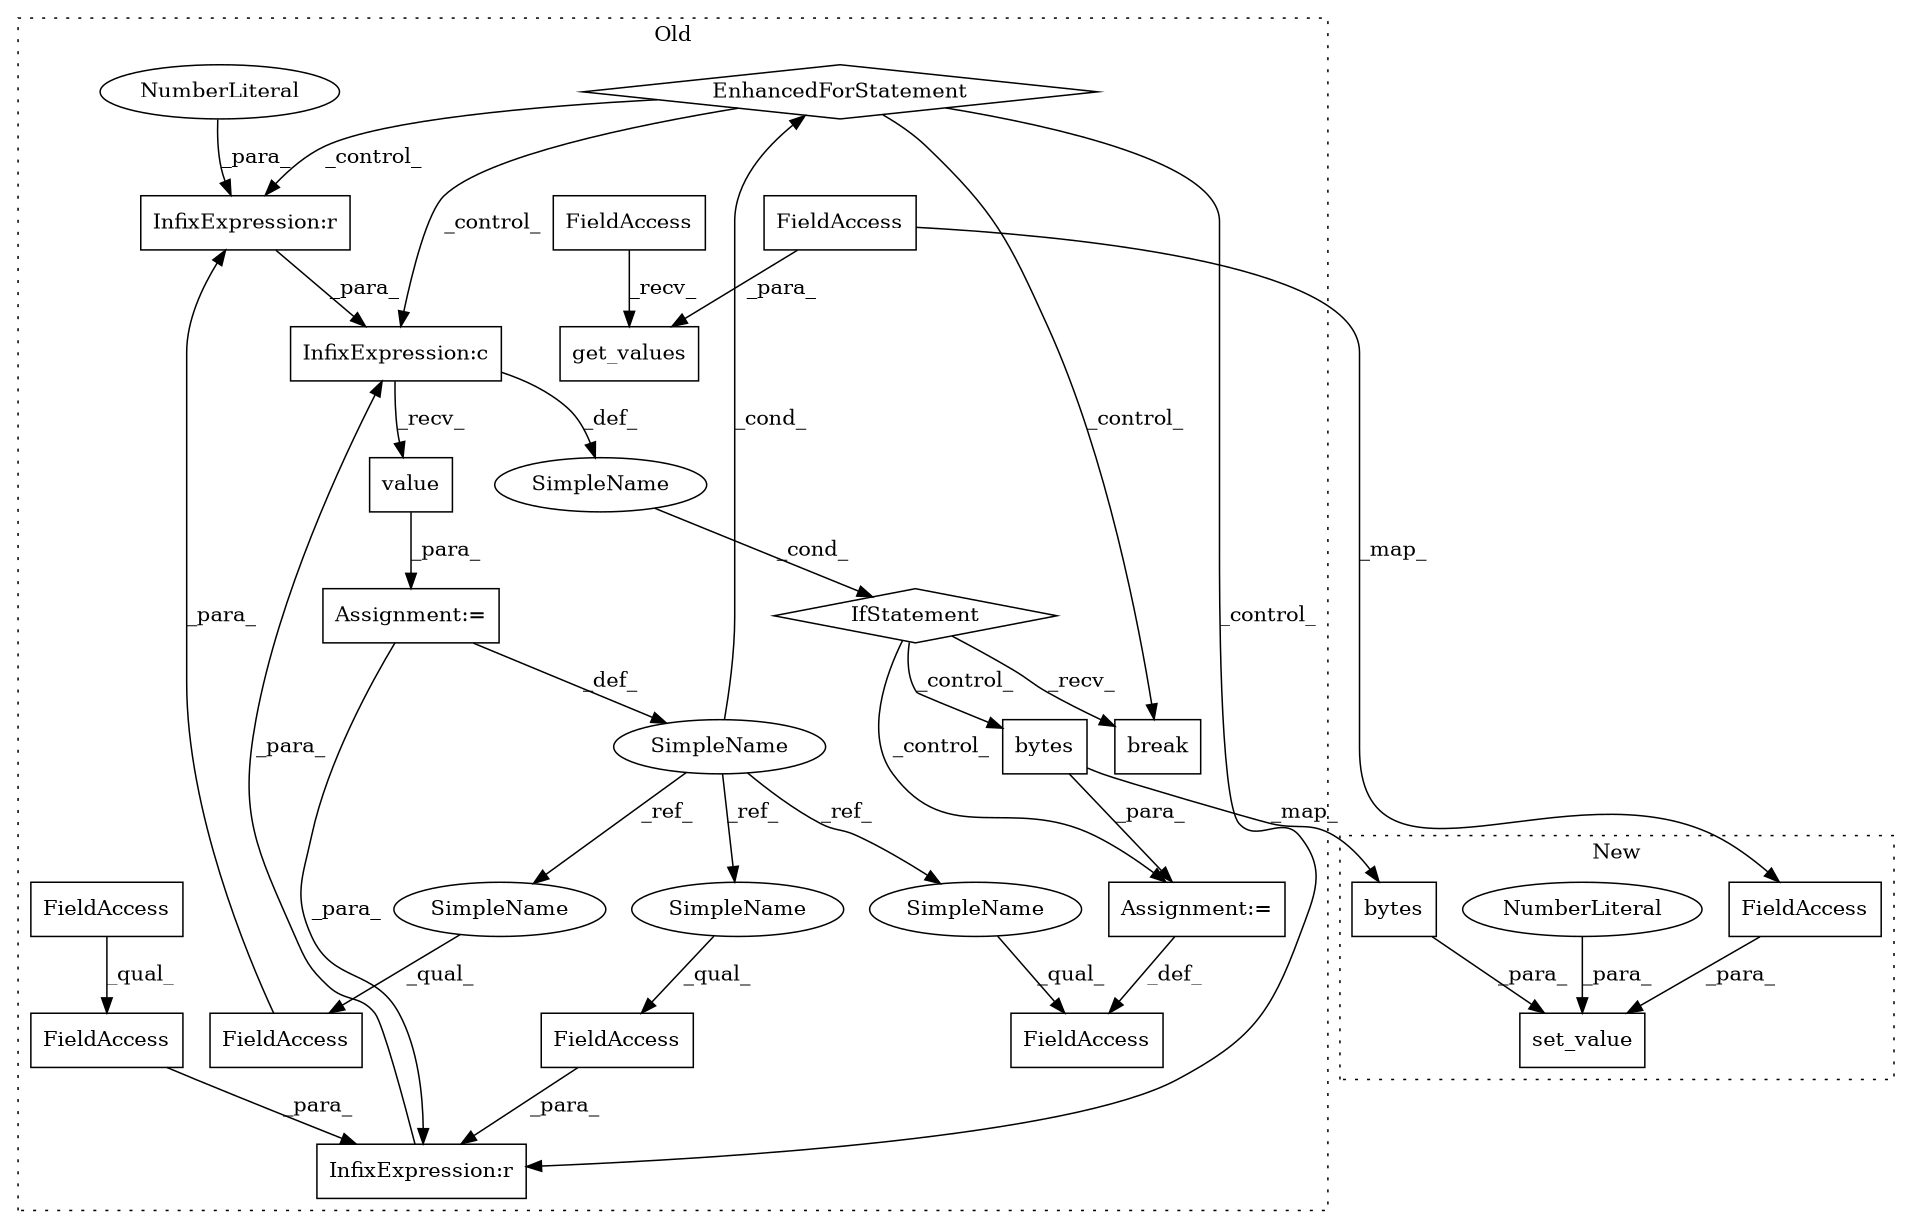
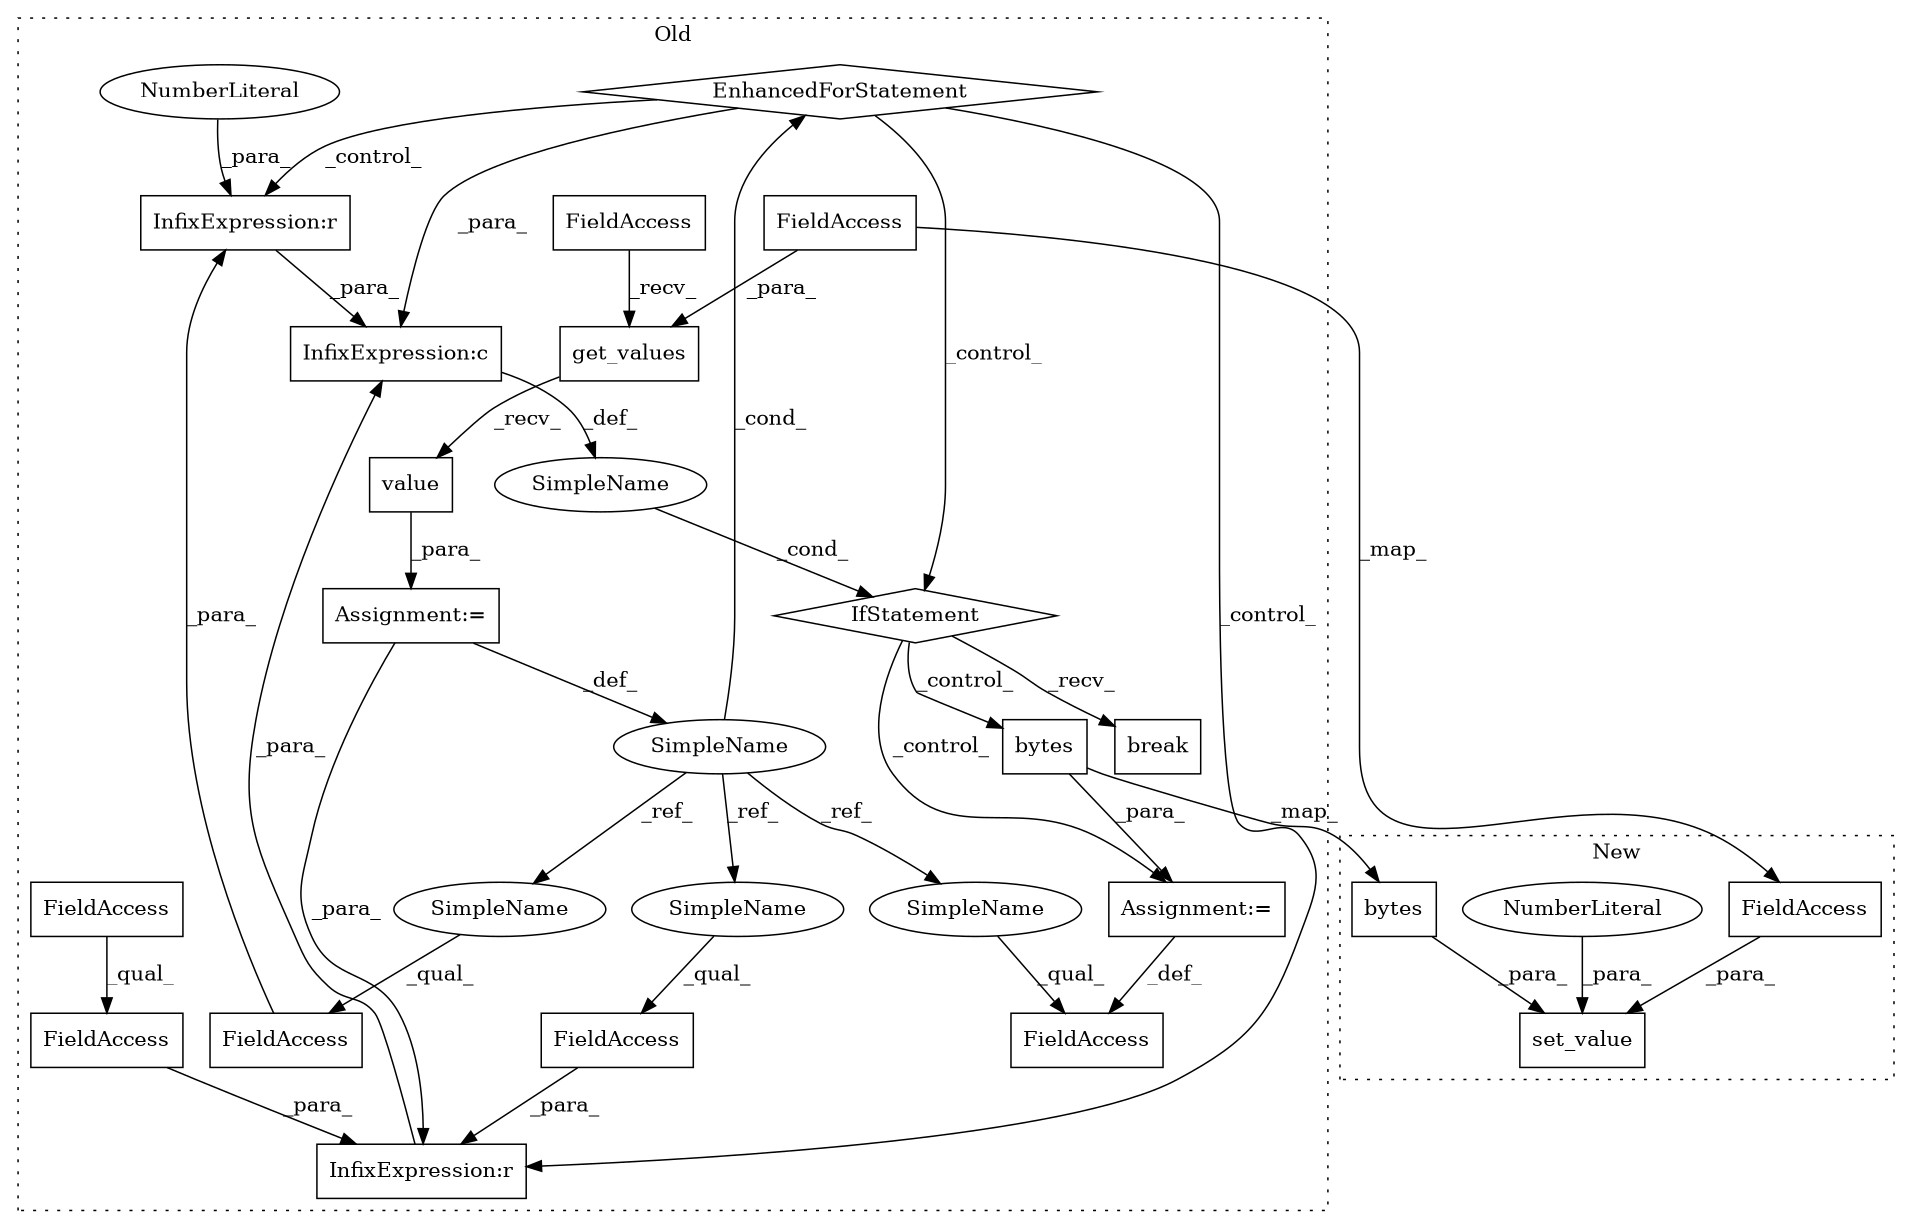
edge "EnhancedForStatement" -> "InfixExpression:c": label "_control_" -> "_para_"
edge "EnhancedForStatement" -> "break": now "EnhancedForStatement" -> "IfStatement"
edge "InfixExpression:c" -> "value": now "get_values" -> "value"
